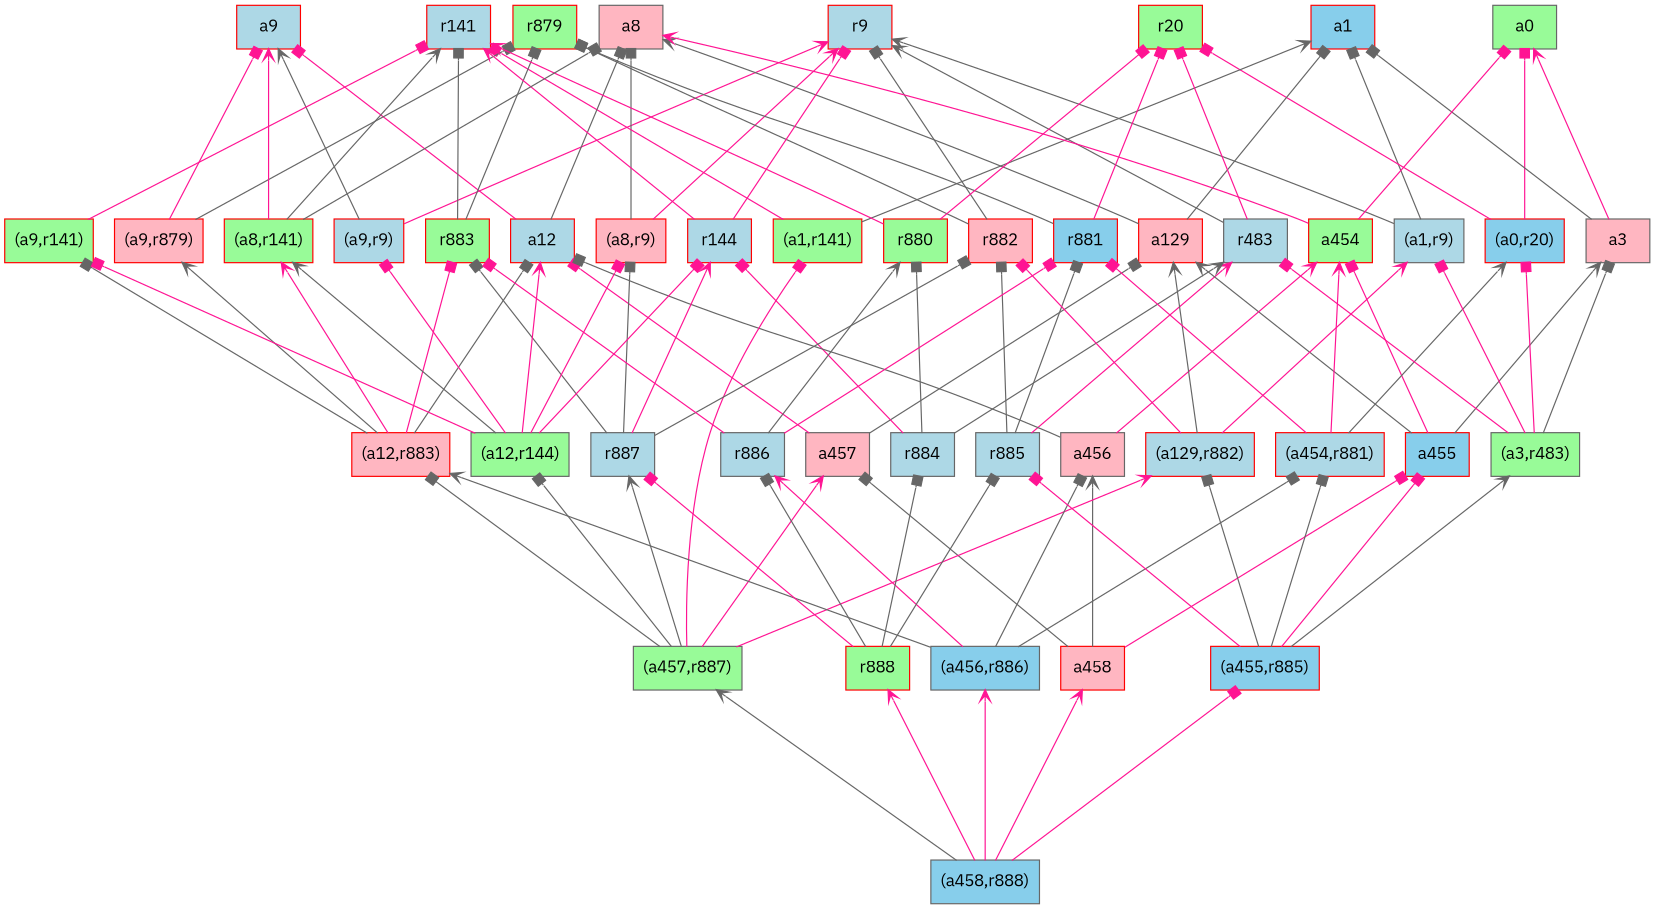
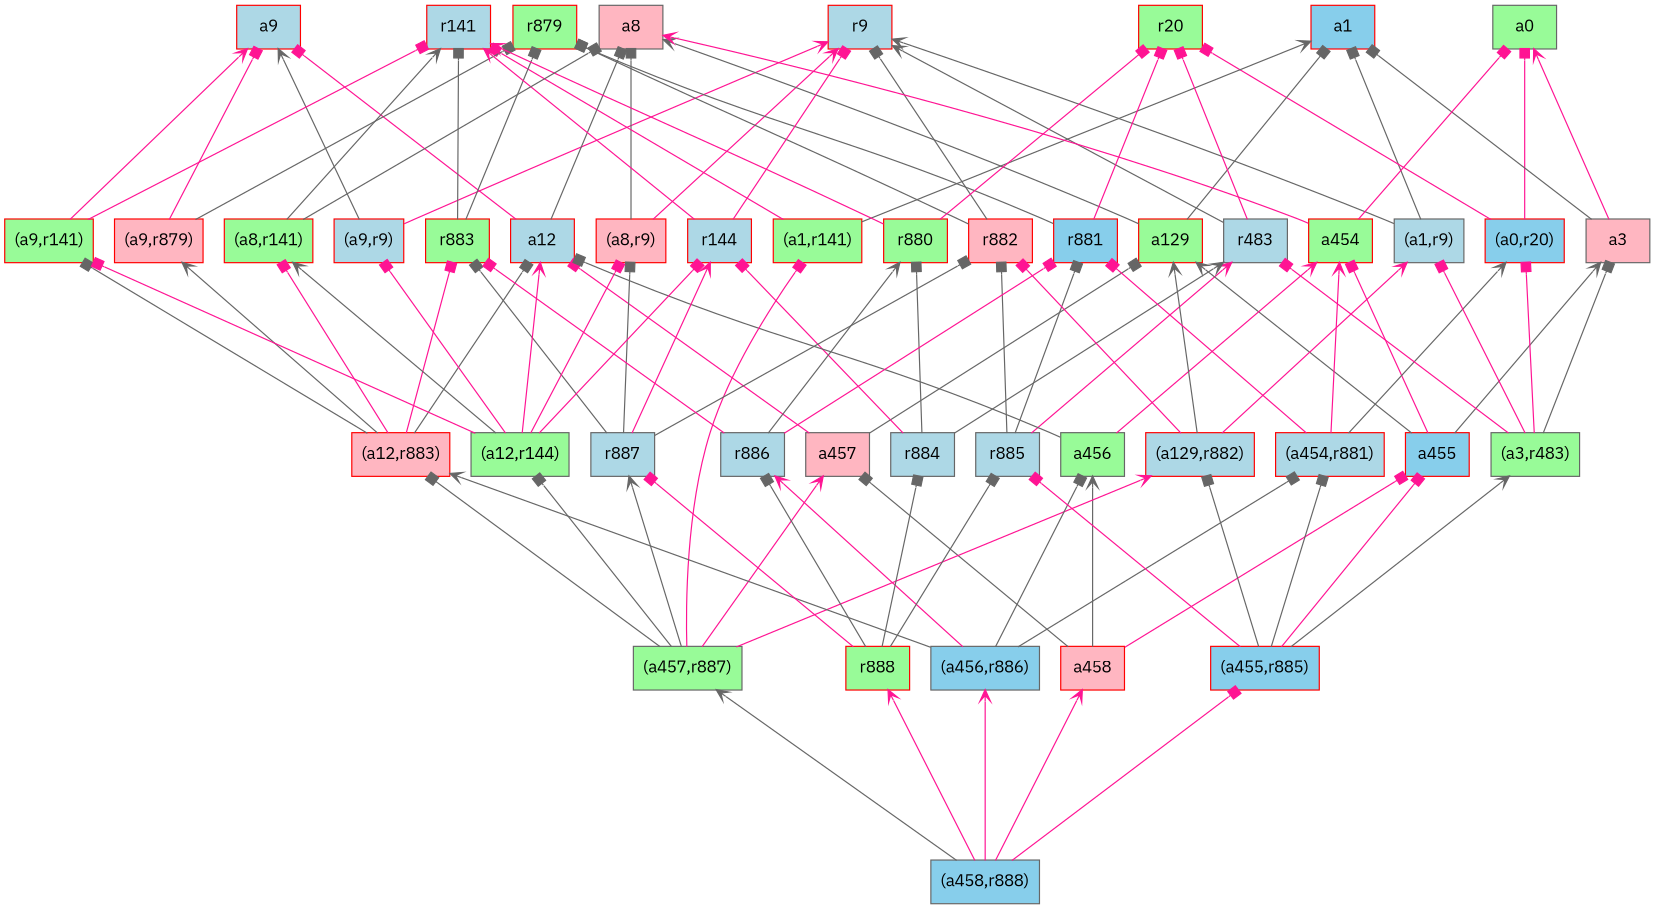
edge "(a8,r141)" -> "a9": now "(a9,r141)" -> "a9"
node "a129": fillcolor lightpink -> palegreen
edge "(a12,r883)" -> "(a8,r141)": arrowhead vee -> box
node "a456": fillcolor lightpink -> palegreen
